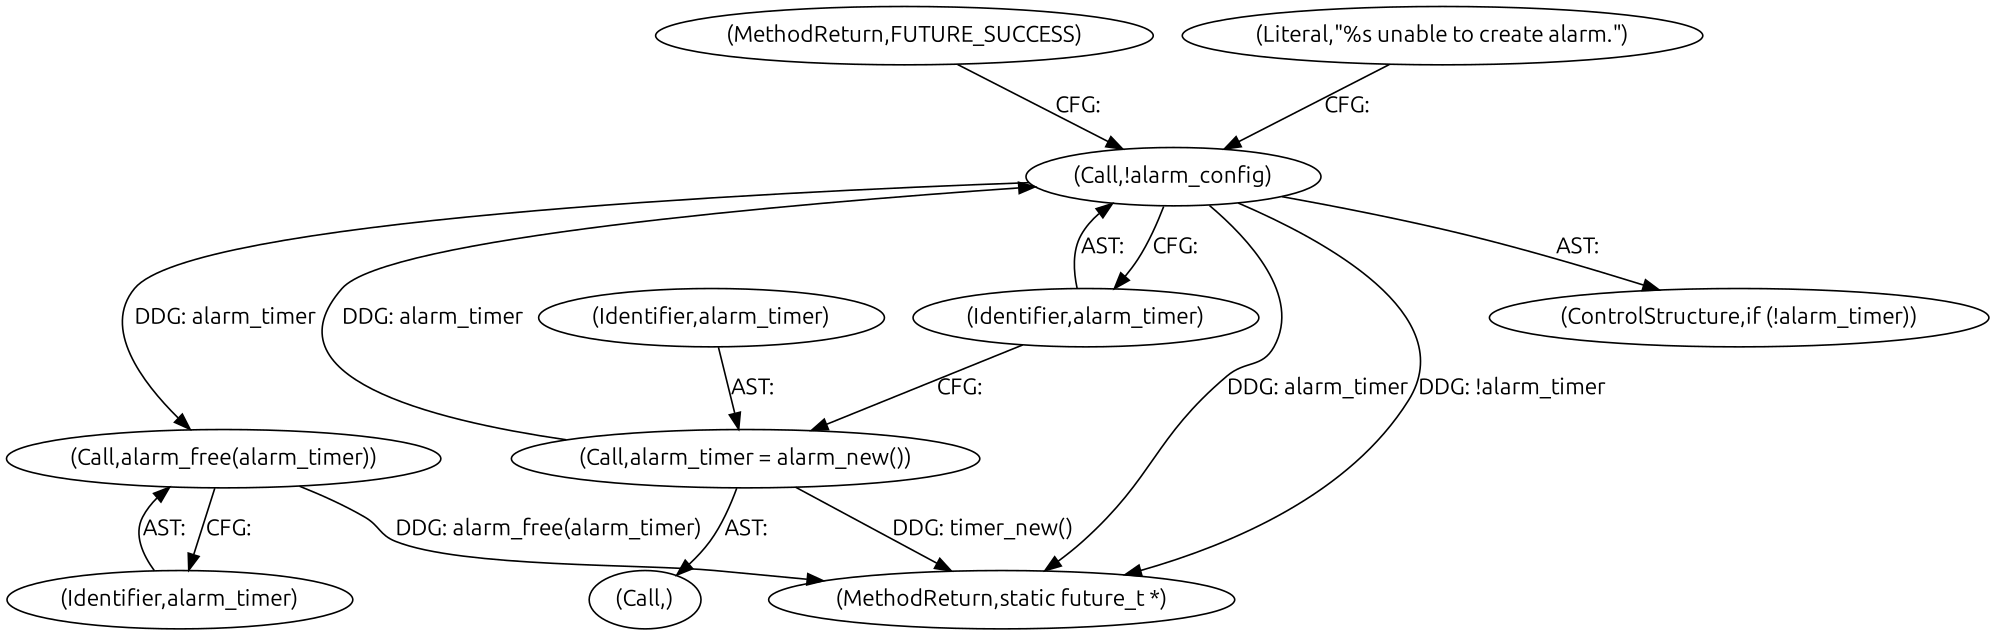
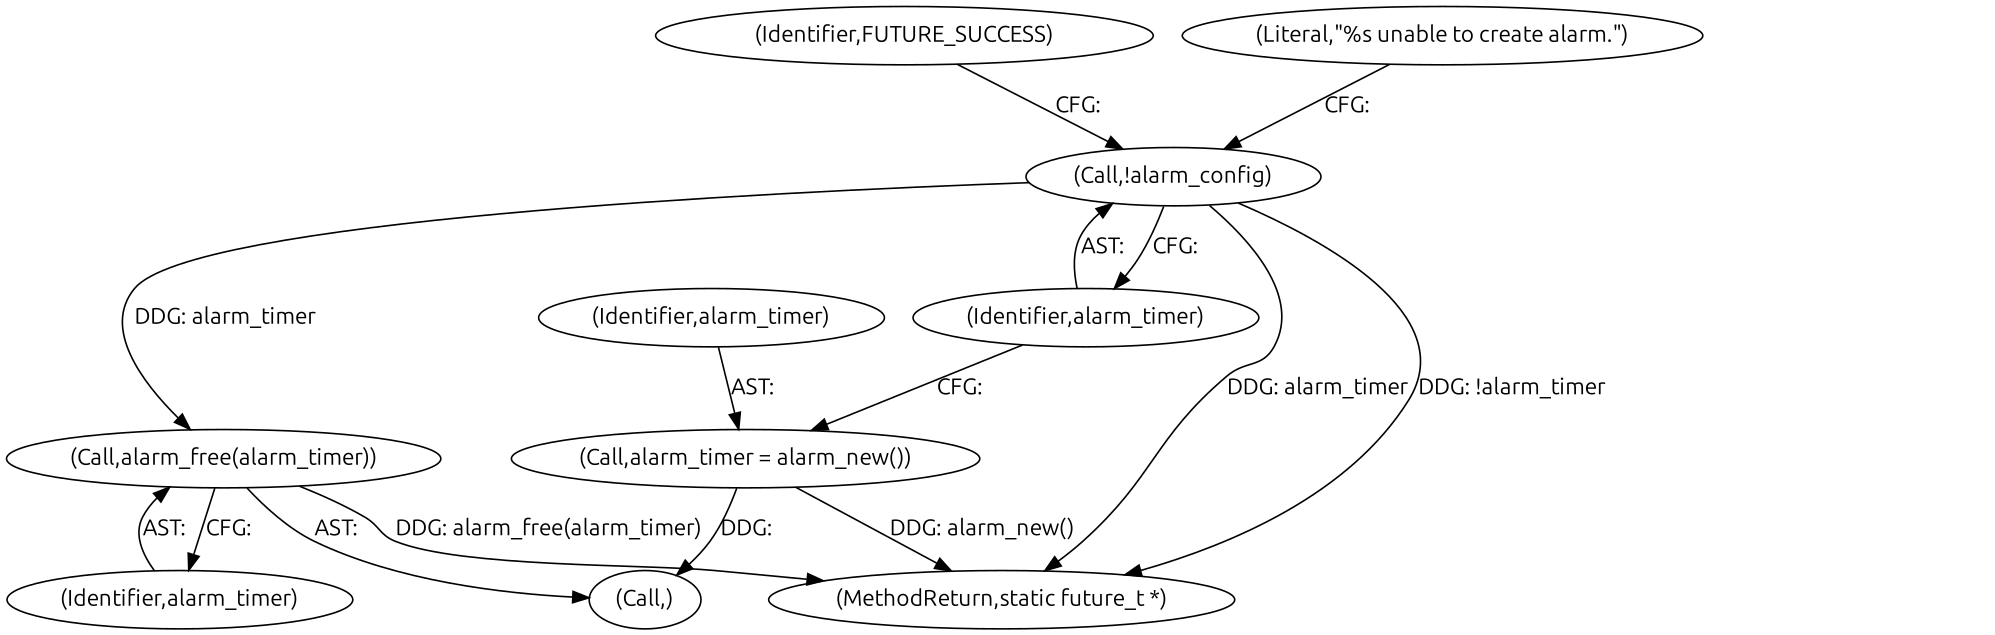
node "(MethodReturn,FUTURE_SUCCESS)": label "(MethodReturn,FUTURE_SUCCESS)" -> "(Identifier,FUTURE_SUCCESS)"
edge "(Call,alarm_timer = alarm_new())" -> "(Call,!alarm_config)": removed, label "DDG: alarm_timer"
node "(ControlStructure,if (!alarm_timer))": removed
edge "(Call,alarm_timer = alarm_new())" -> "(Call,)": label "AST: " -> "DDG: "
edge "(Call,alarm_timer = alarm_new())" -> "(MethodReturn,static future_t *)": label "DDG: timer_new()" -> "DDG: alarm_new()"
edge "(Call,alarm_free(alarm_timer))" -> "(Call,)": added, label "AST:"
